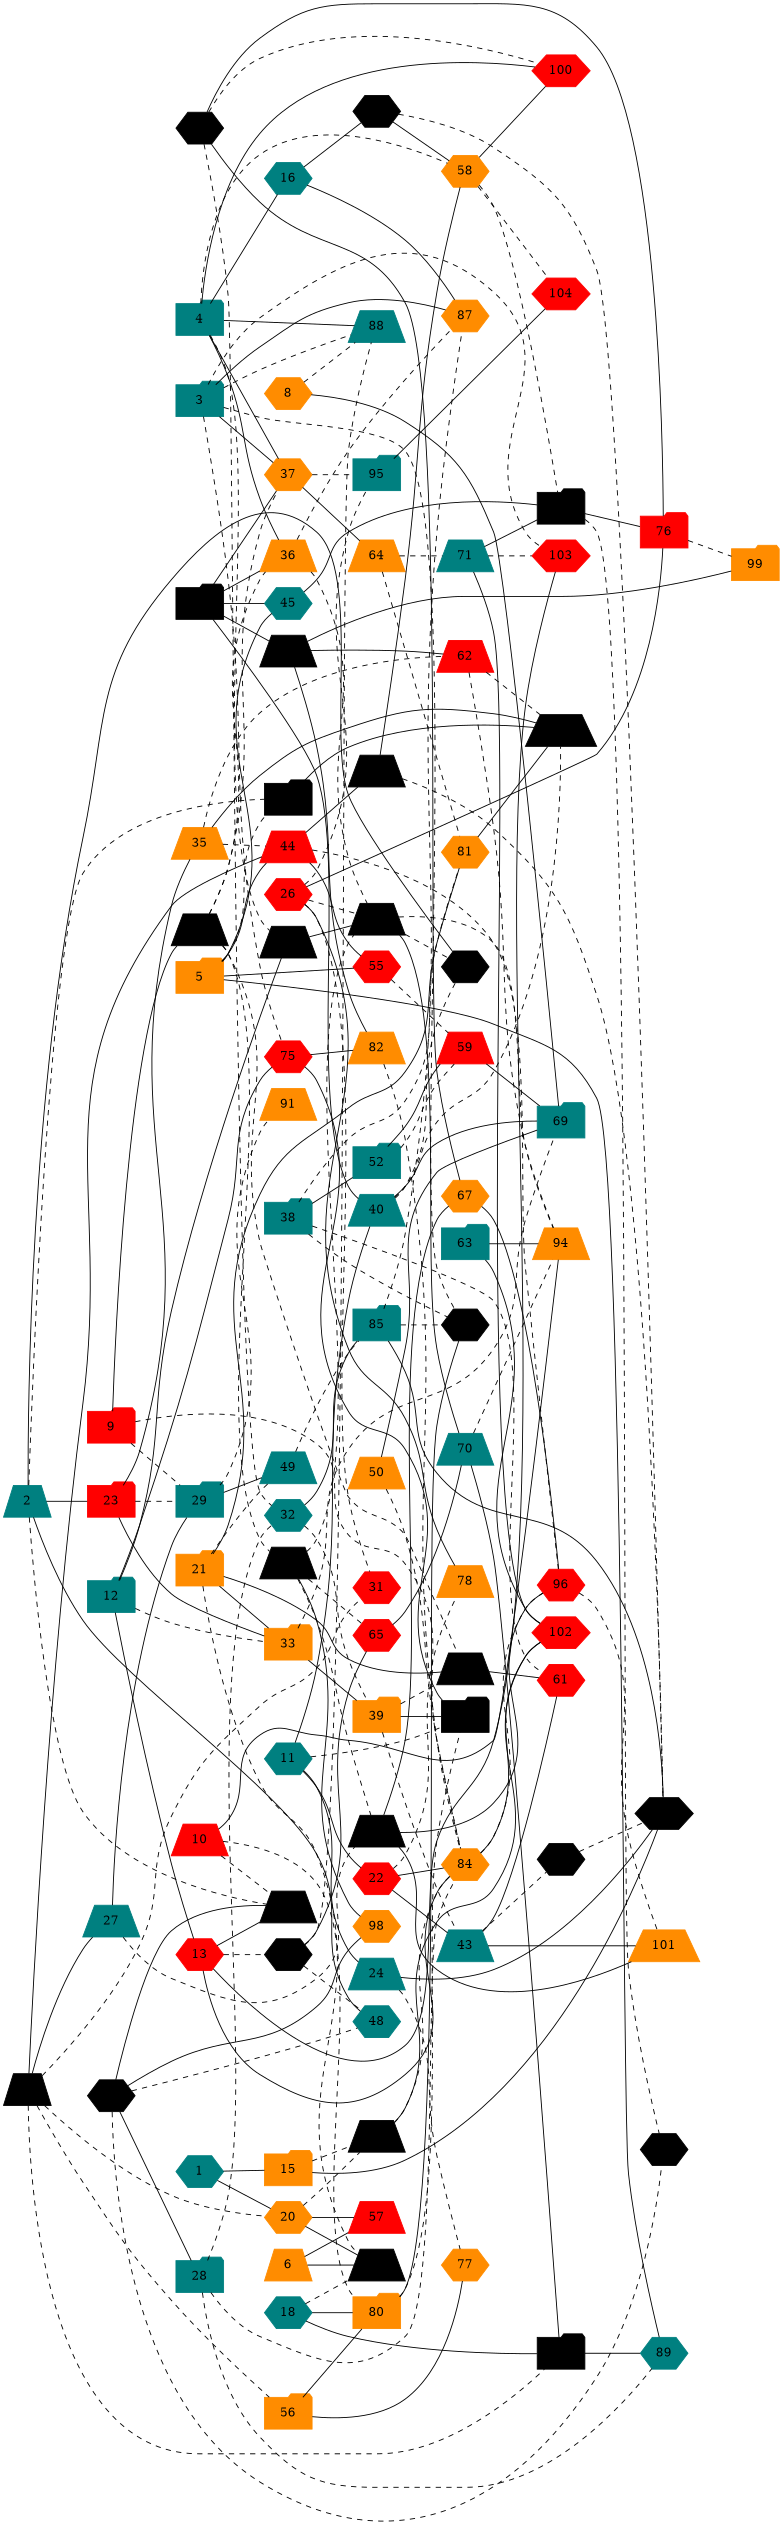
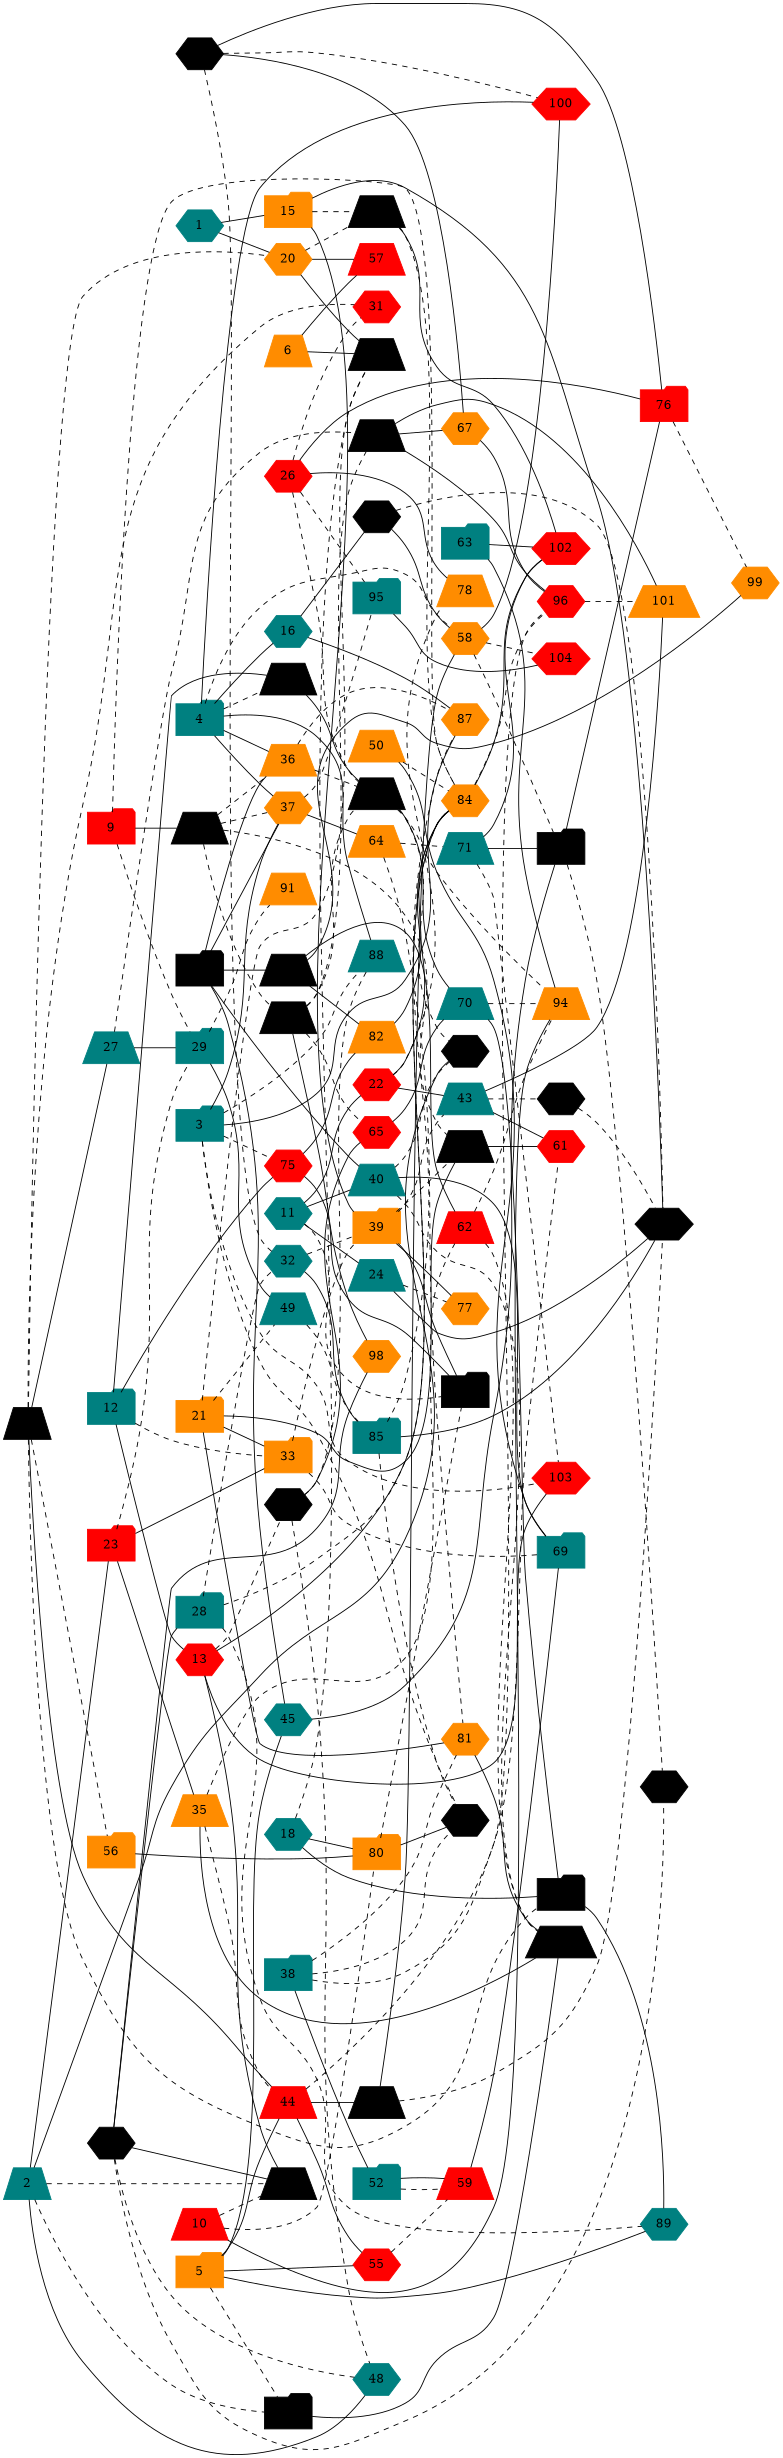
node "8": removed
node "99": shape folder -> hexagon
edge "15" -- "39": added
edge "82" -- "84": style dashed -> solid
edge "33" -- "39": style solid -> dashed
edge "77" -- "56": now "77" -- "39"
